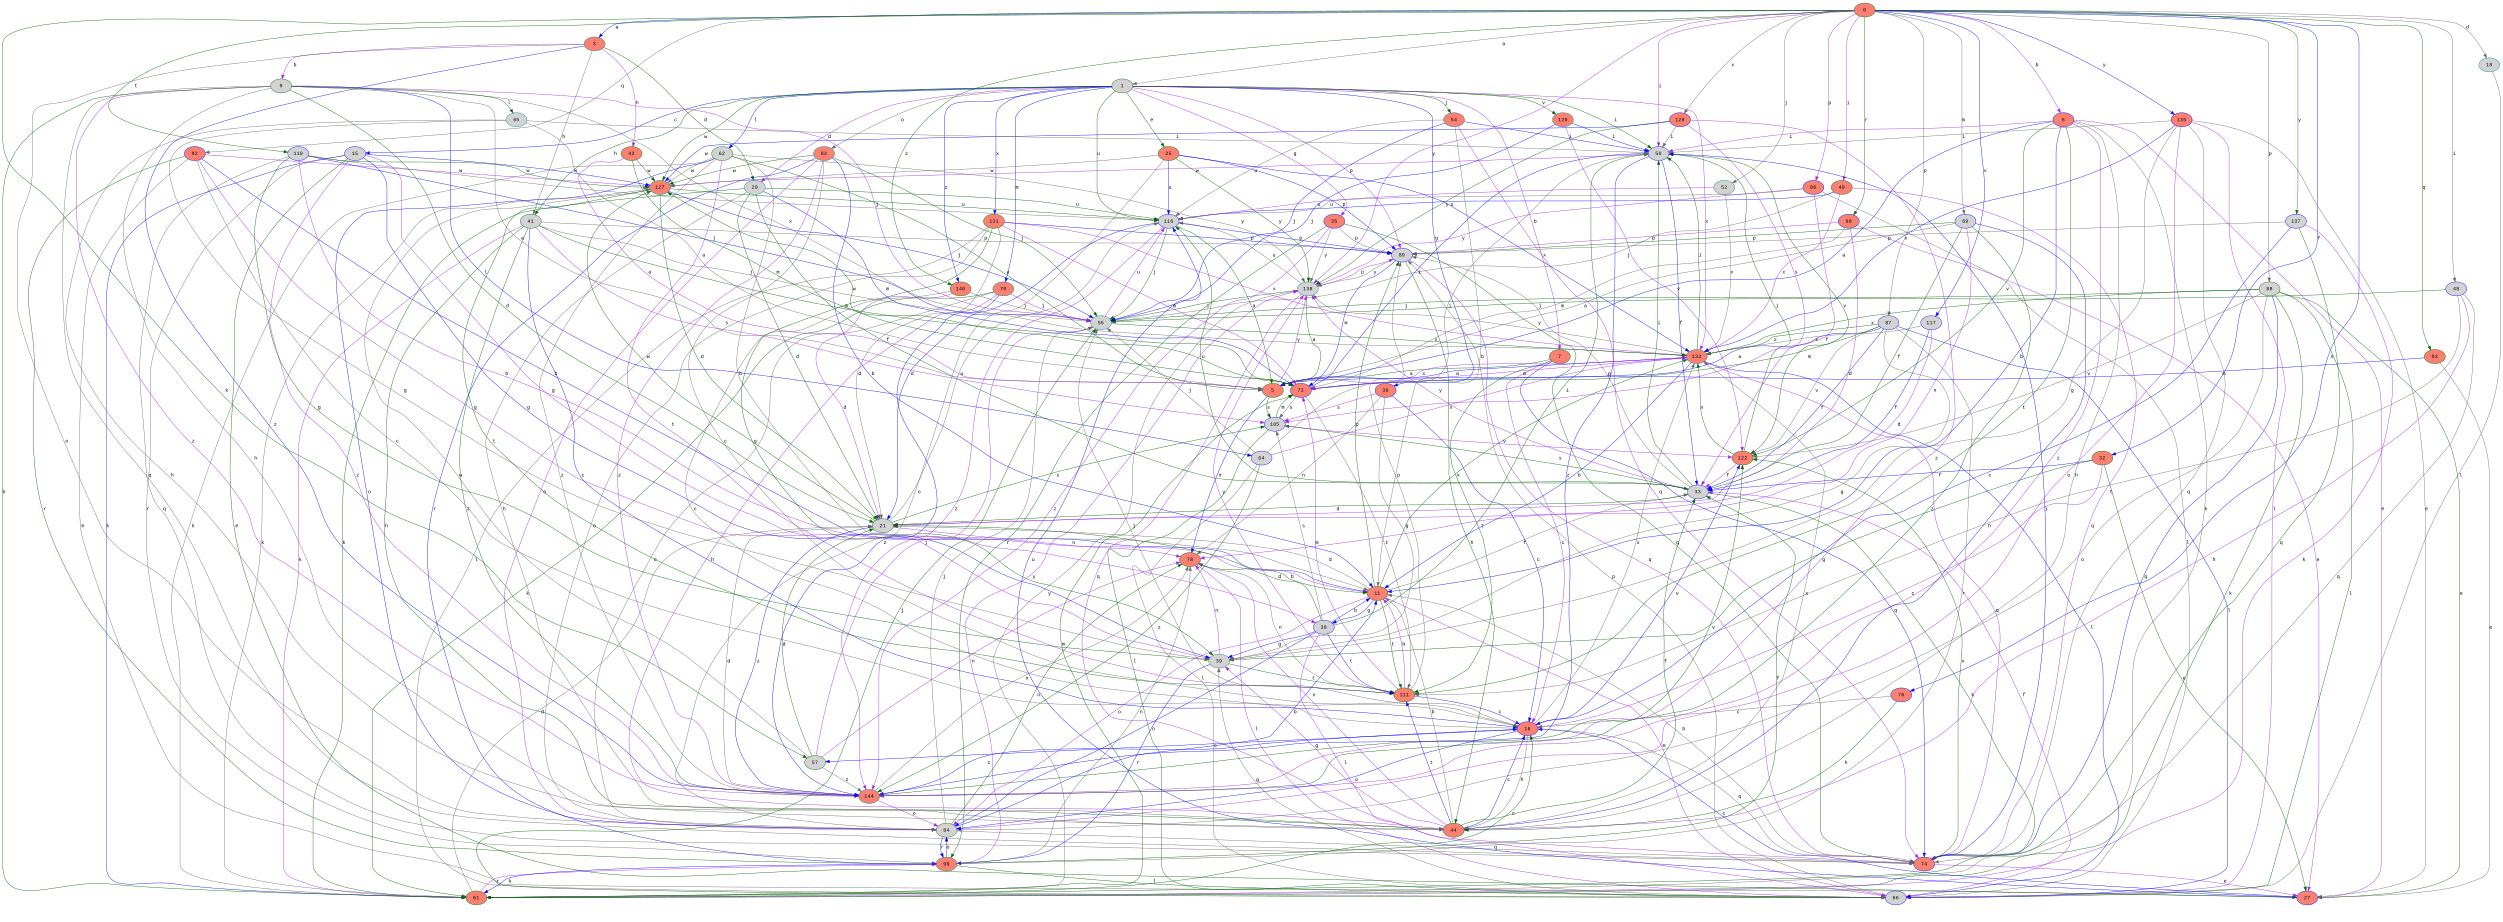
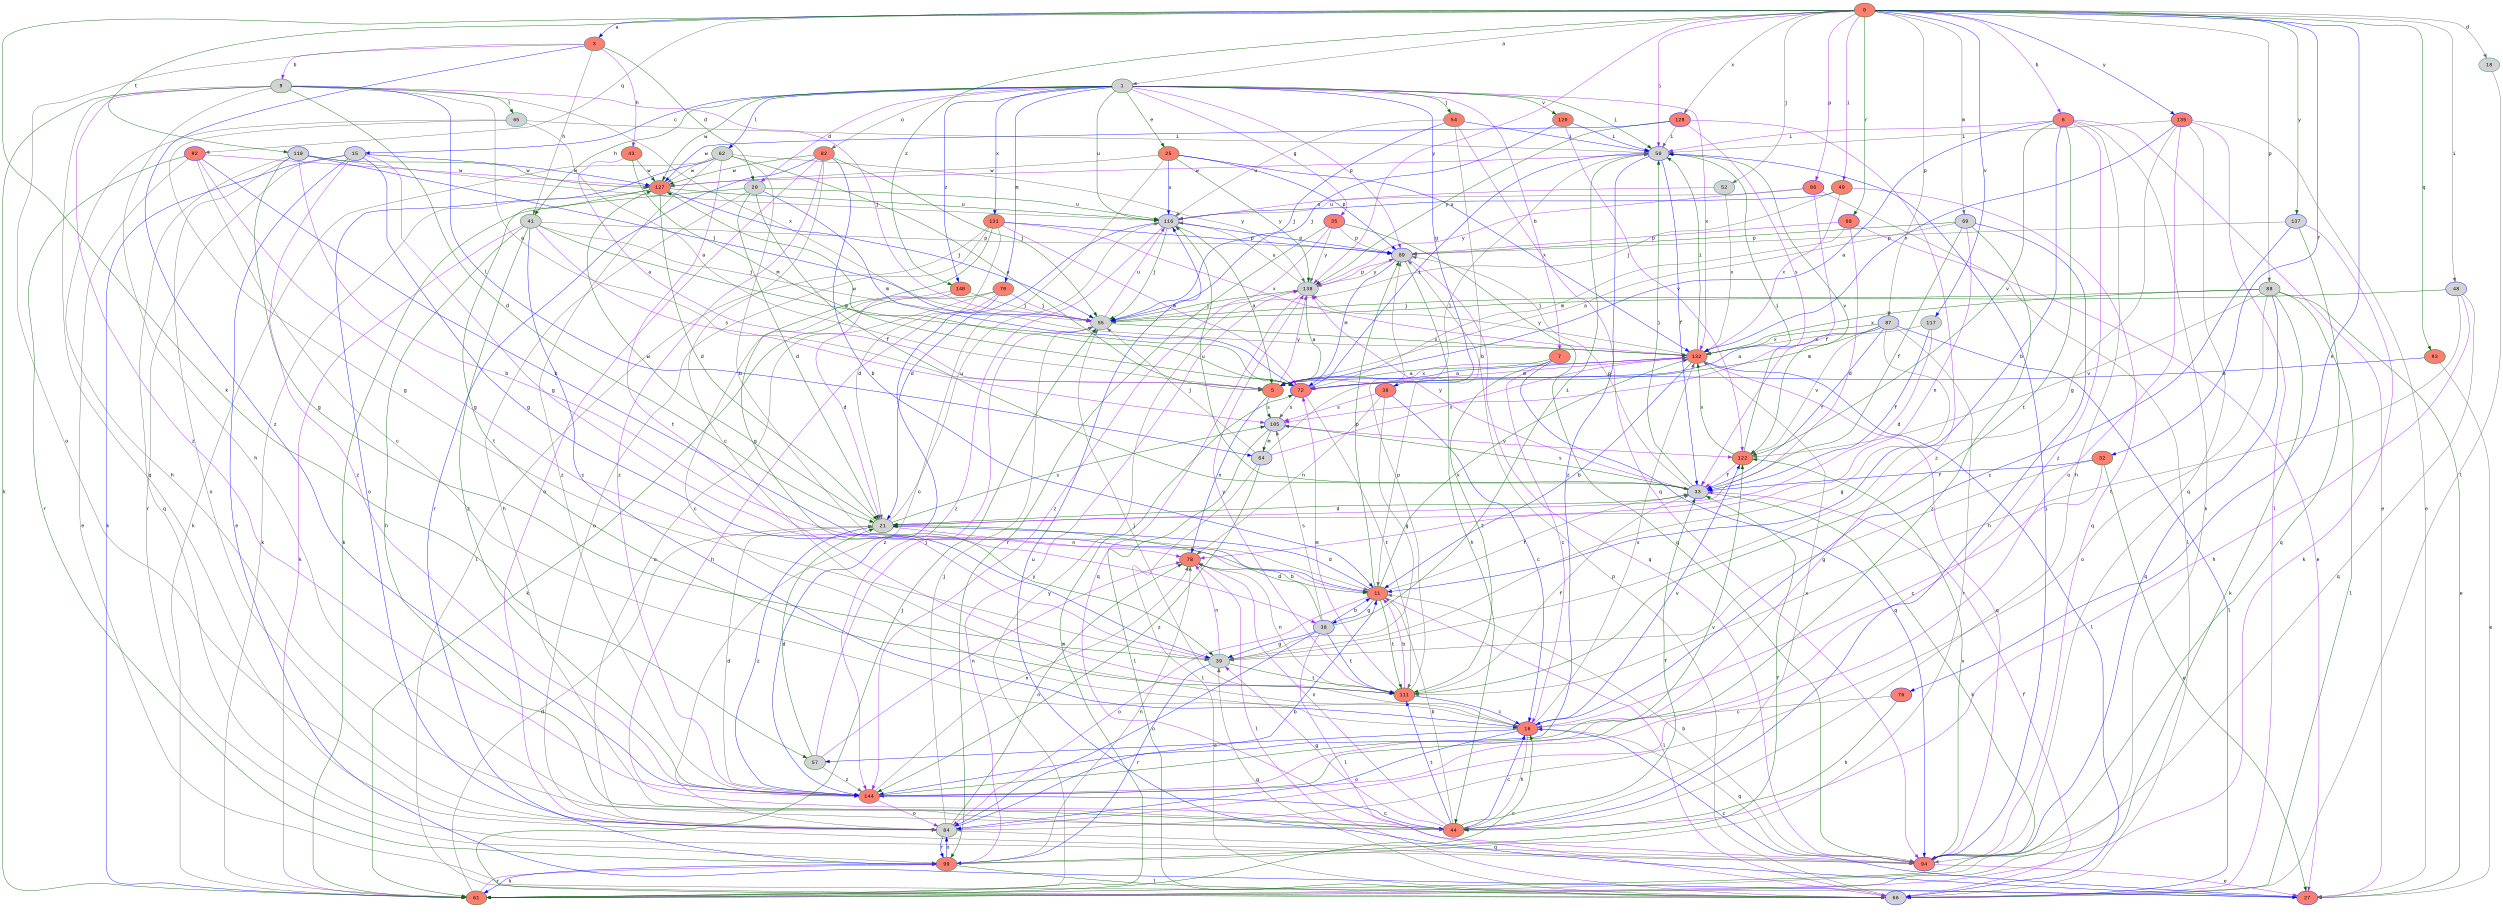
node "117": color blue -> teal
edge "105" -> "72": now "105" -> "64"
edge "57" -> "127": removed, label "w"
edge "11" -> "21": color gray40 -> blue
edge "111" -> "33": added, label "f"
edge "32" -> "39": color darkgreen -> gray40
edge "110" -> "84": added, label "o"
edge "11" -> "66": label "m" -> "l"
edge "144" -> "16": now "144" -> "44"
node "74": label "74" -> "94"
edge "15" -> "27": color darkgreen -> blue
